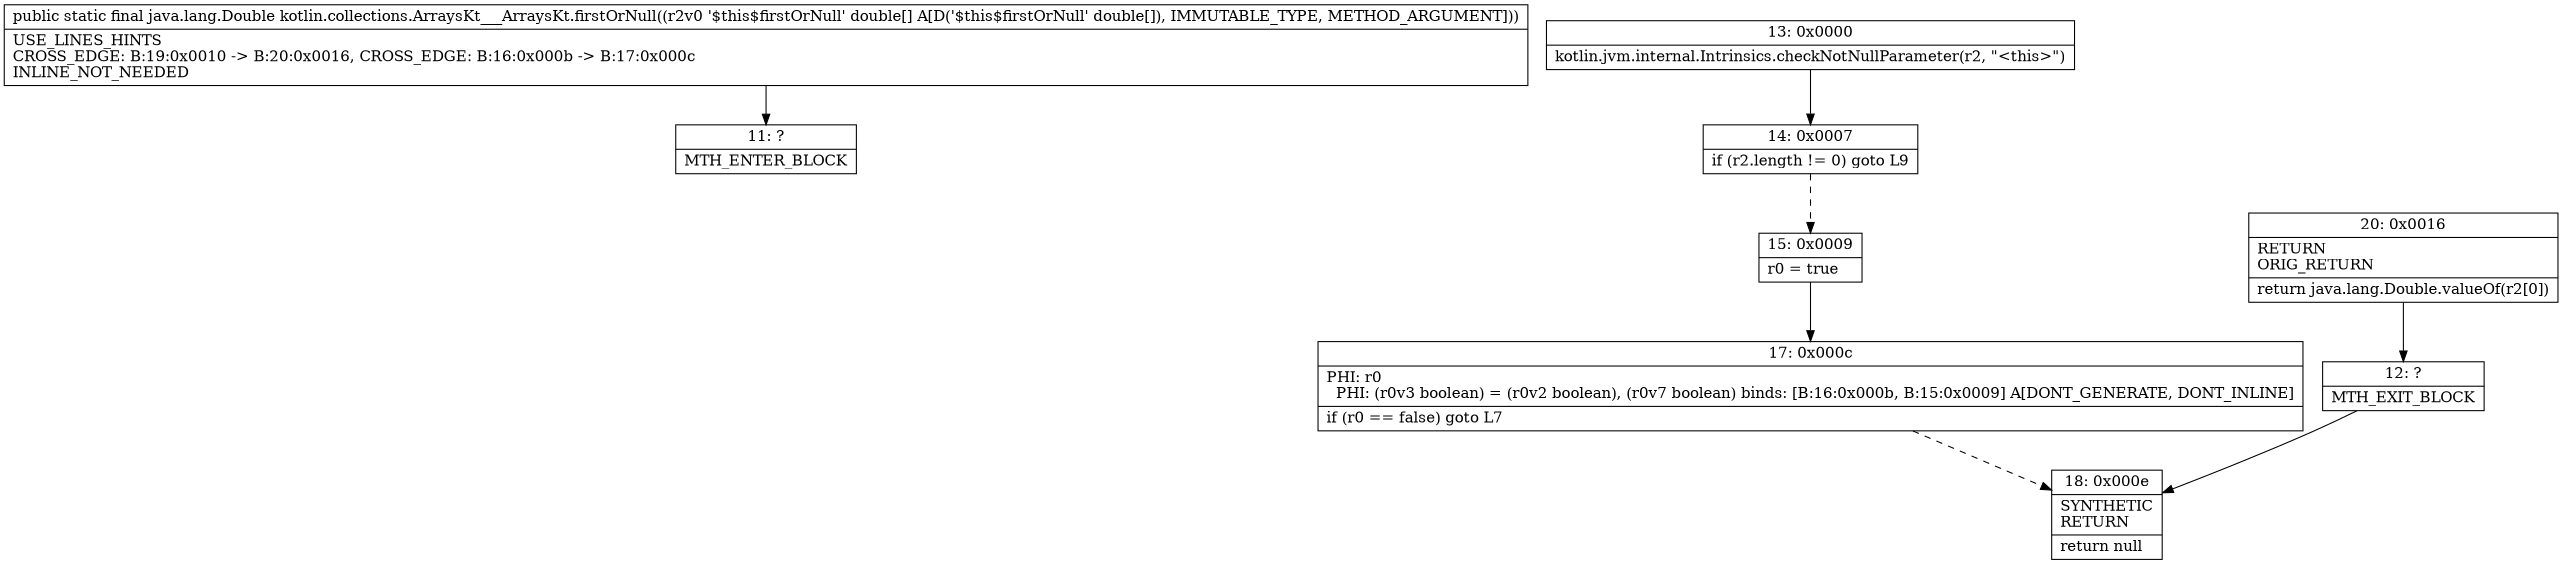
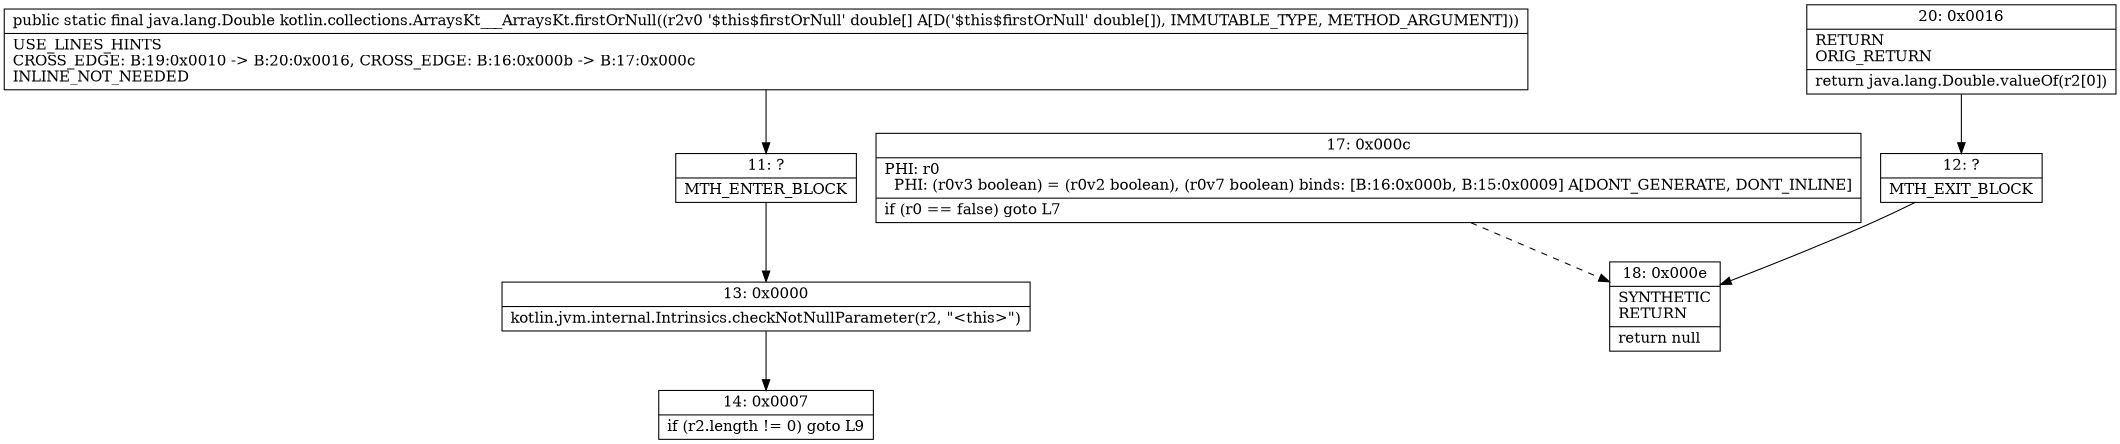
edge "11: ?" -> "13: 0x0000": added
node "15: 0x0009": removed
